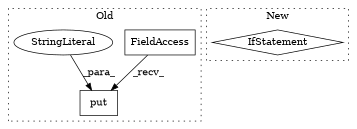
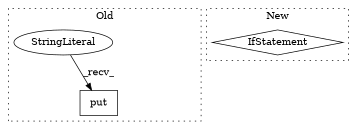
node "FieldAccess": removed
edge "StringLiteral" -> "put": label "_para_" -> "_recv_"
